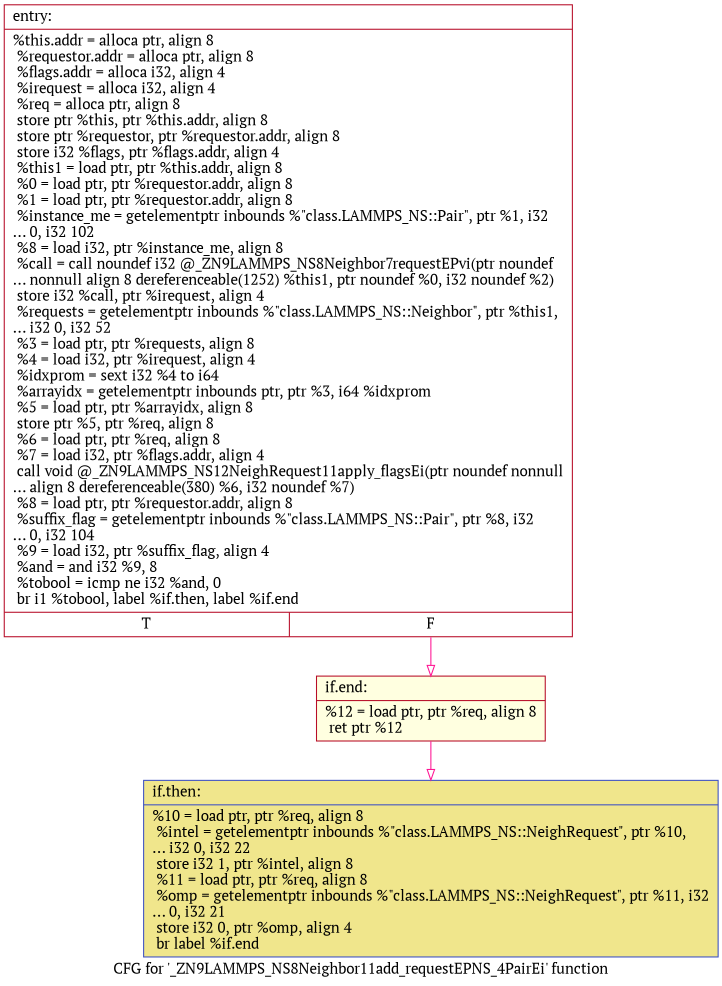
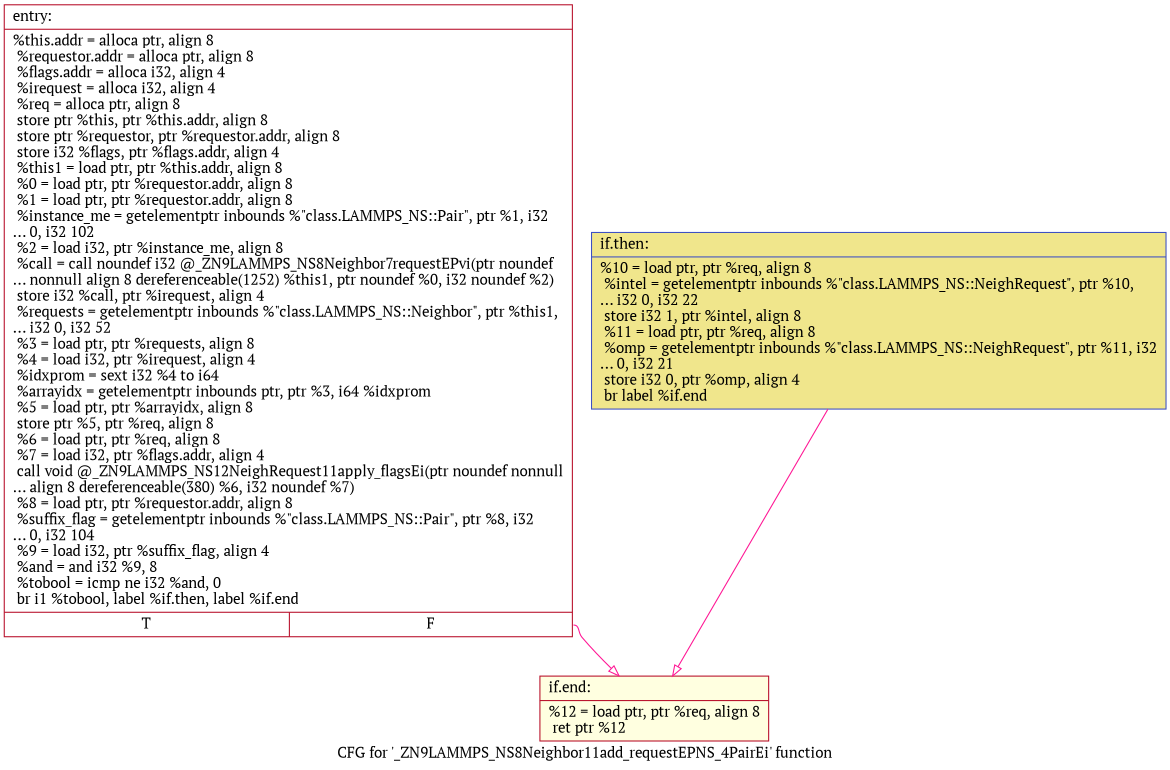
node "entry:": text "%8 = load i32, ptr %instance_me, align 8" -> "%2 = load i32, ptr %instance_me, align 8"
edge "if.end:" -> "if.then:": reversed
